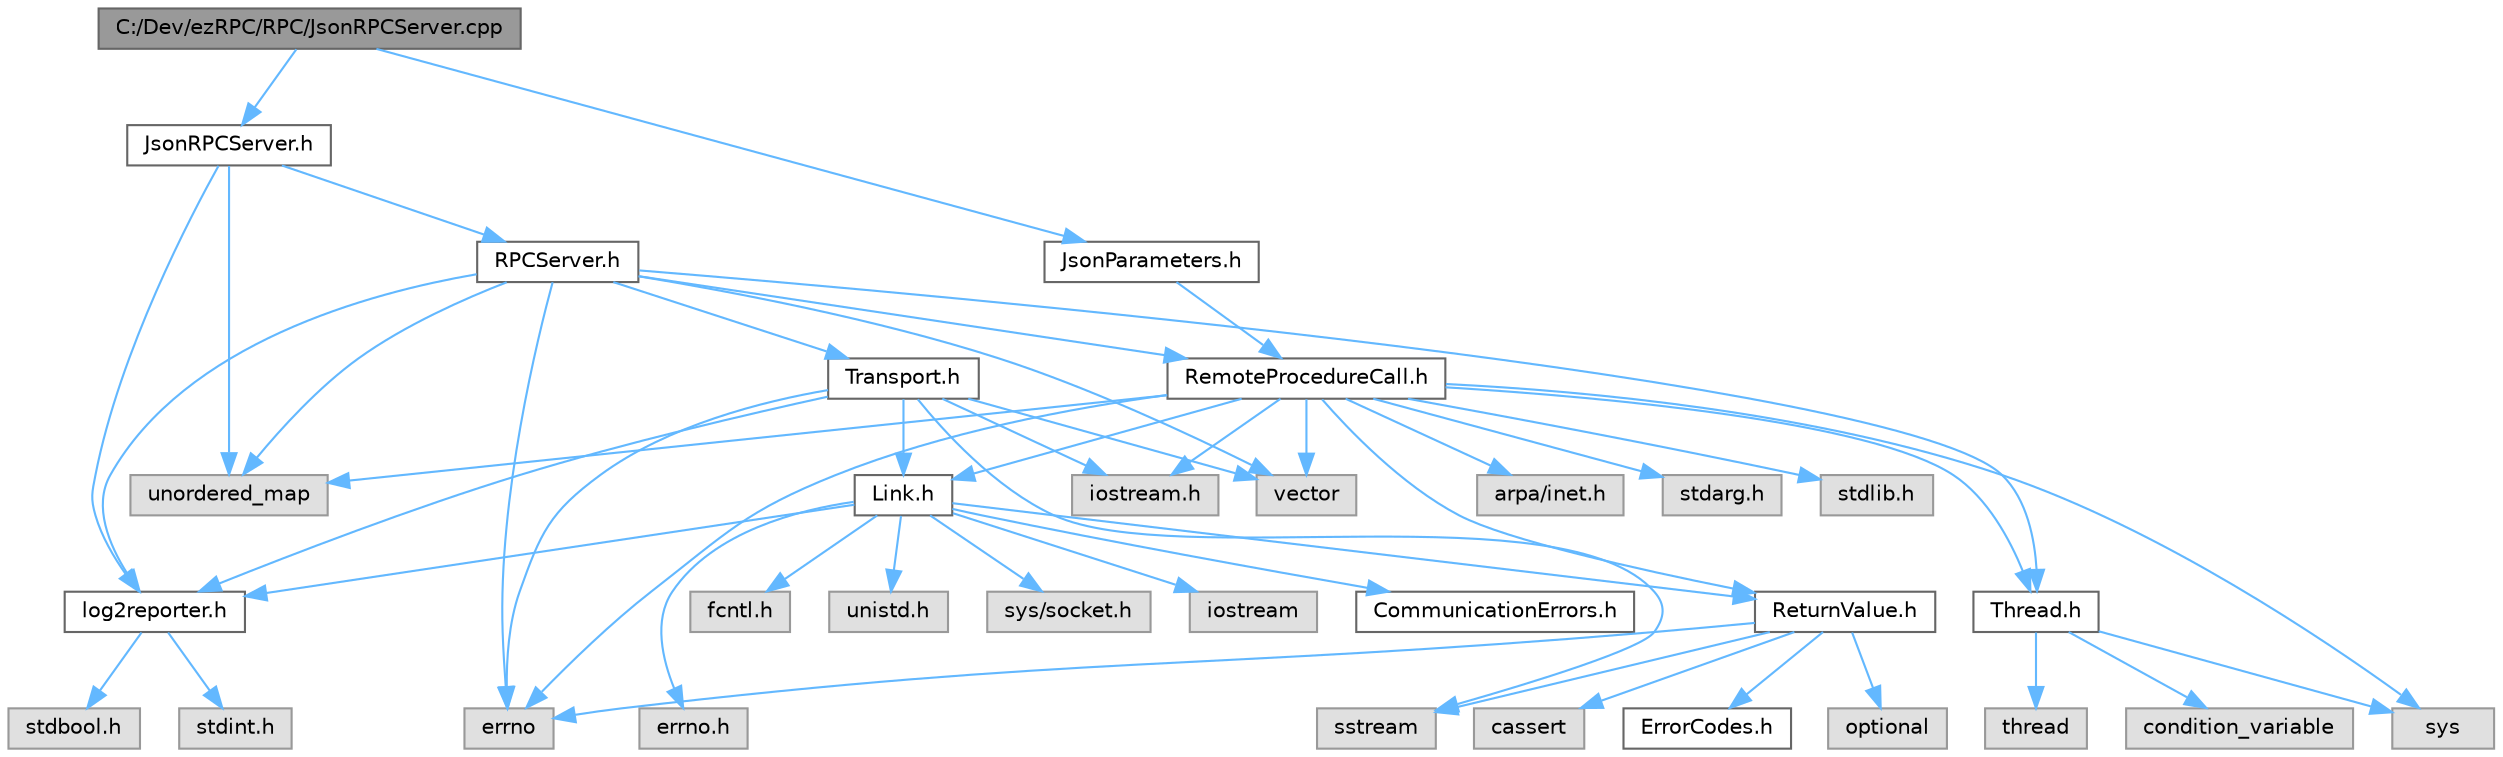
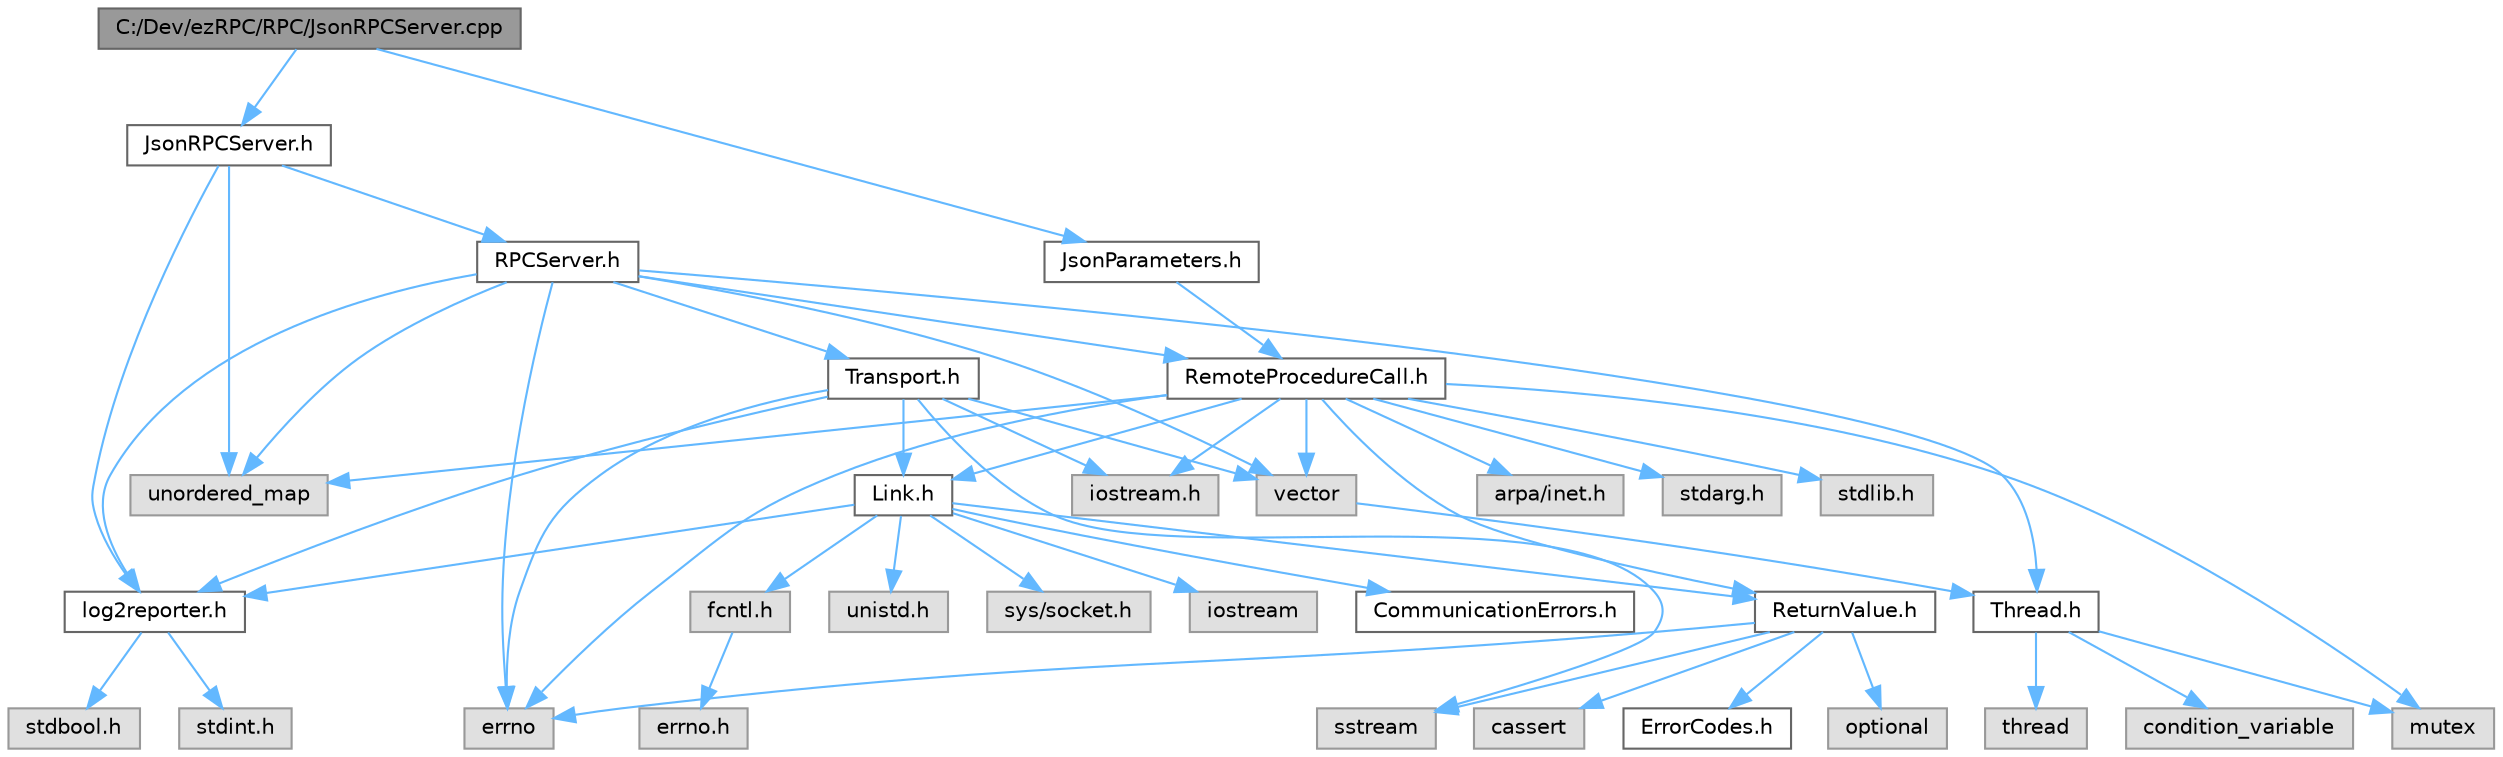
edge "RemoteProcedureCall.h" -> "Thread.h": now "vector" -> "Thread.h"
edge "Link.h" -> "errno.h": now "fcntl.h" -> "errno.h"
node "sys": label "sys" -> "mutex"
